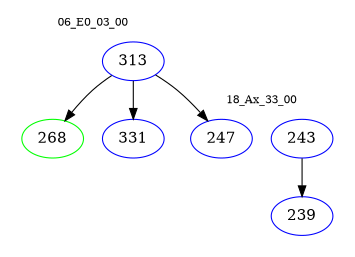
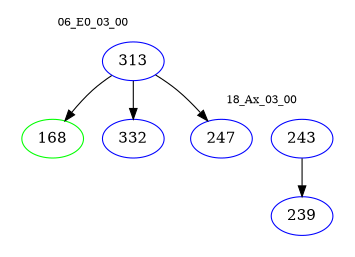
cluster "18_Ax_33_00": label "18_Ax_33_00" -> "18_Ax_03_00"
node "268": label "268" -> "168"
node "331": label "331" -> "332"
